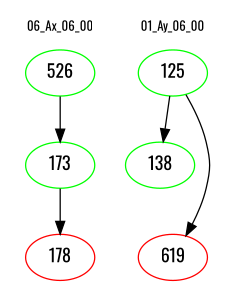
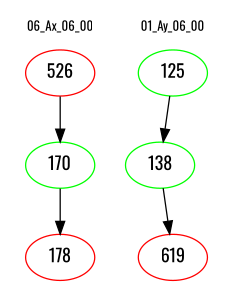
node "526": color green -> red
edge "125" -> "619": now "138" -> "619"
node "173": label "173" -> "170"
